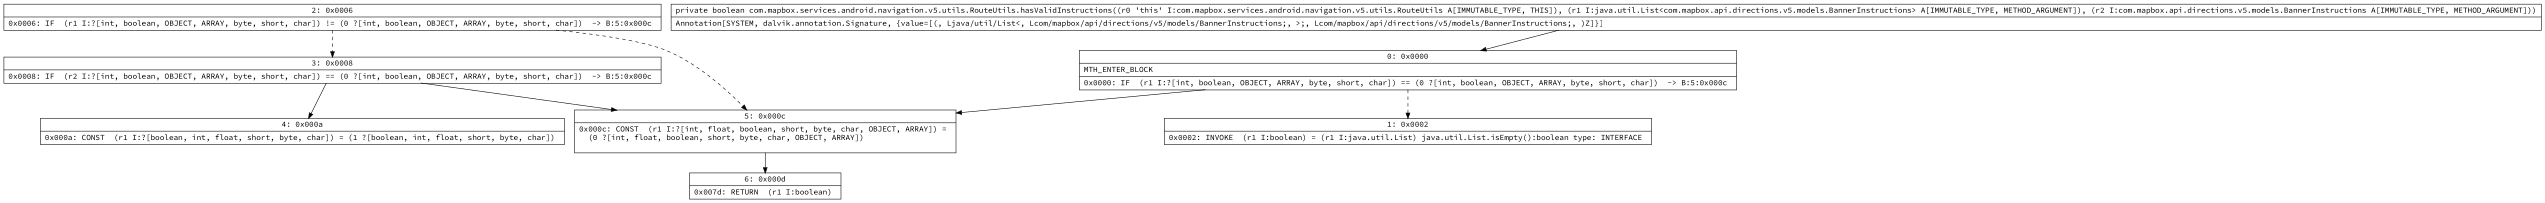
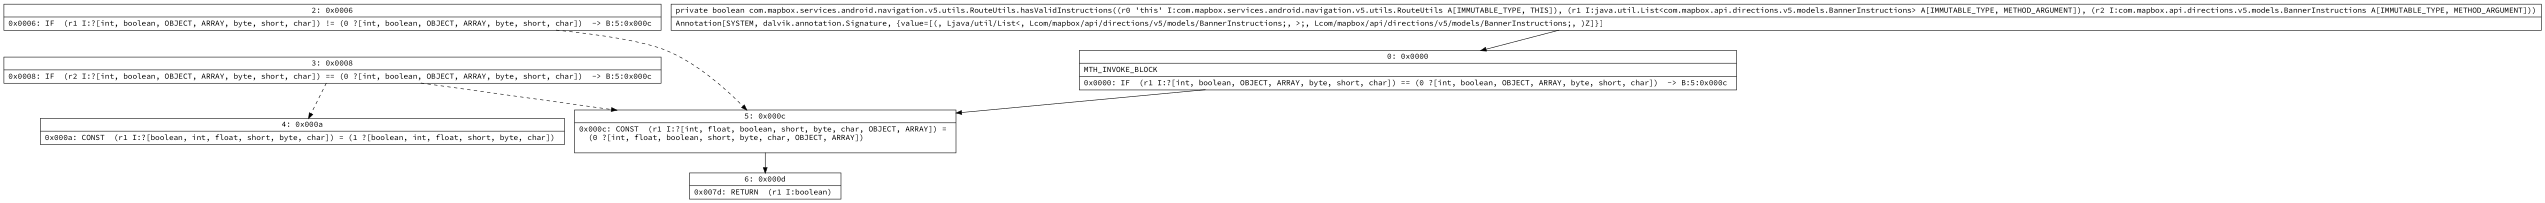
edge "2: 0x0006" -> "3: 0x0008": removed
node "0: 0x0000": text "MTH_ENTER_BLOCK" -> "MTH_INVOKE_BLOCK"
edge "3: 0x0008" -> "5: 0x000c": style solid -> dashed
edge "3: 0x0008" -> "4: 0x000a": style solid -> dashed
node "1: 0x0002": removed
